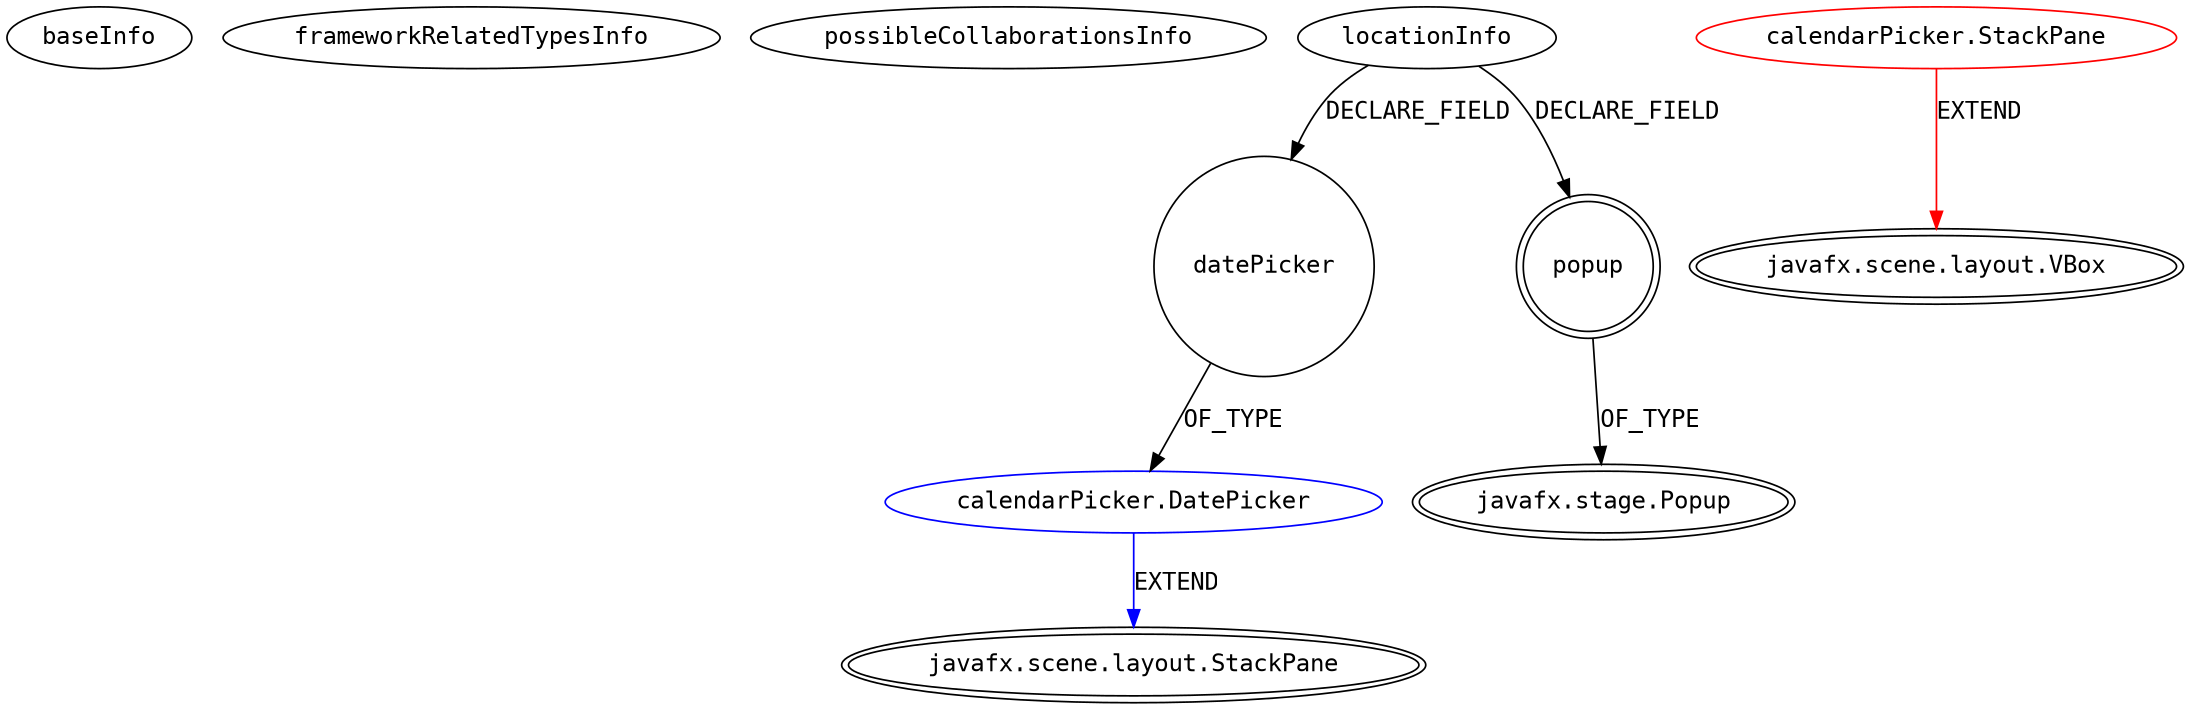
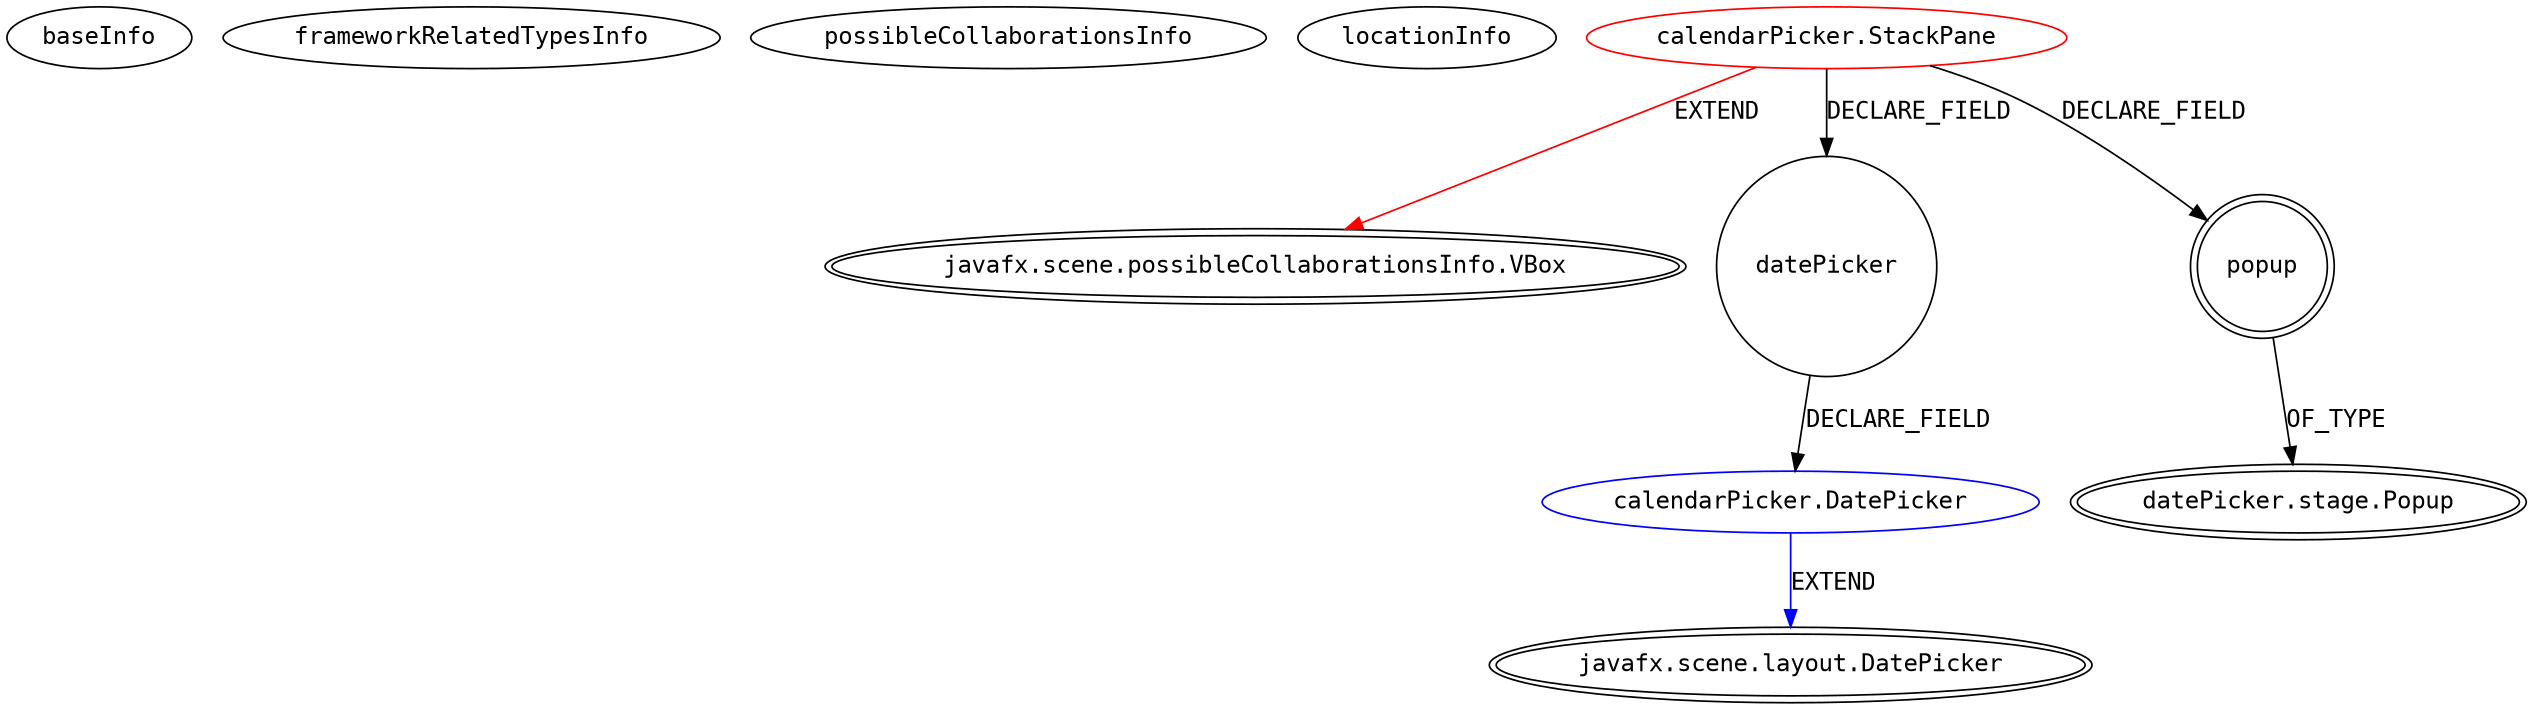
edge "locationInfo" -> "datePicker": now "calendarPicker.StackPane" -> "datePicker"
edge "locationInfo" -> "popup": now "calendarPicker.StackPane" -> "popup"
node "javafx.scene.layout.VBox": label "javafx.scene.layout.VBox" -> "javafx.scene.possibleCollaborationsInfo.VBox"
edge "datePicker" -> "calendarPicker.DatePicker": label "OF_TYPE" -> "DECLARE_FIELD"
node "javafx.stage.Popup": label "javafx.stage.Popup" -> "datePicker.stage.Popup"
node "javafx.scene.layout.StackPane": label "javafx.scene.layout.StackPane" -> "javafx.scene.layout.DatePicker"
